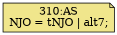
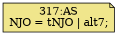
node "310:AS NJO = tNJO | alt7;": label "310:AS NJO = tNJO | alt7;" -> "317:AS NJO = tNJO | alt7;"
